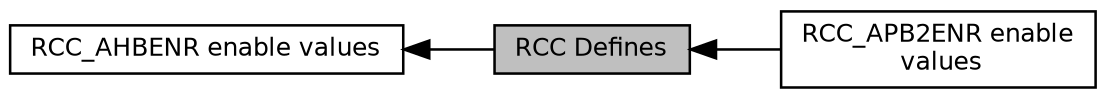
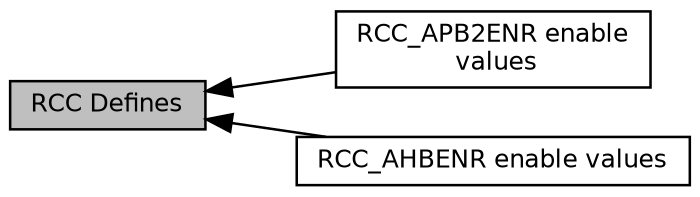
edge "RCC Defines" -> "RCC_AHBENR enable values": reversed
